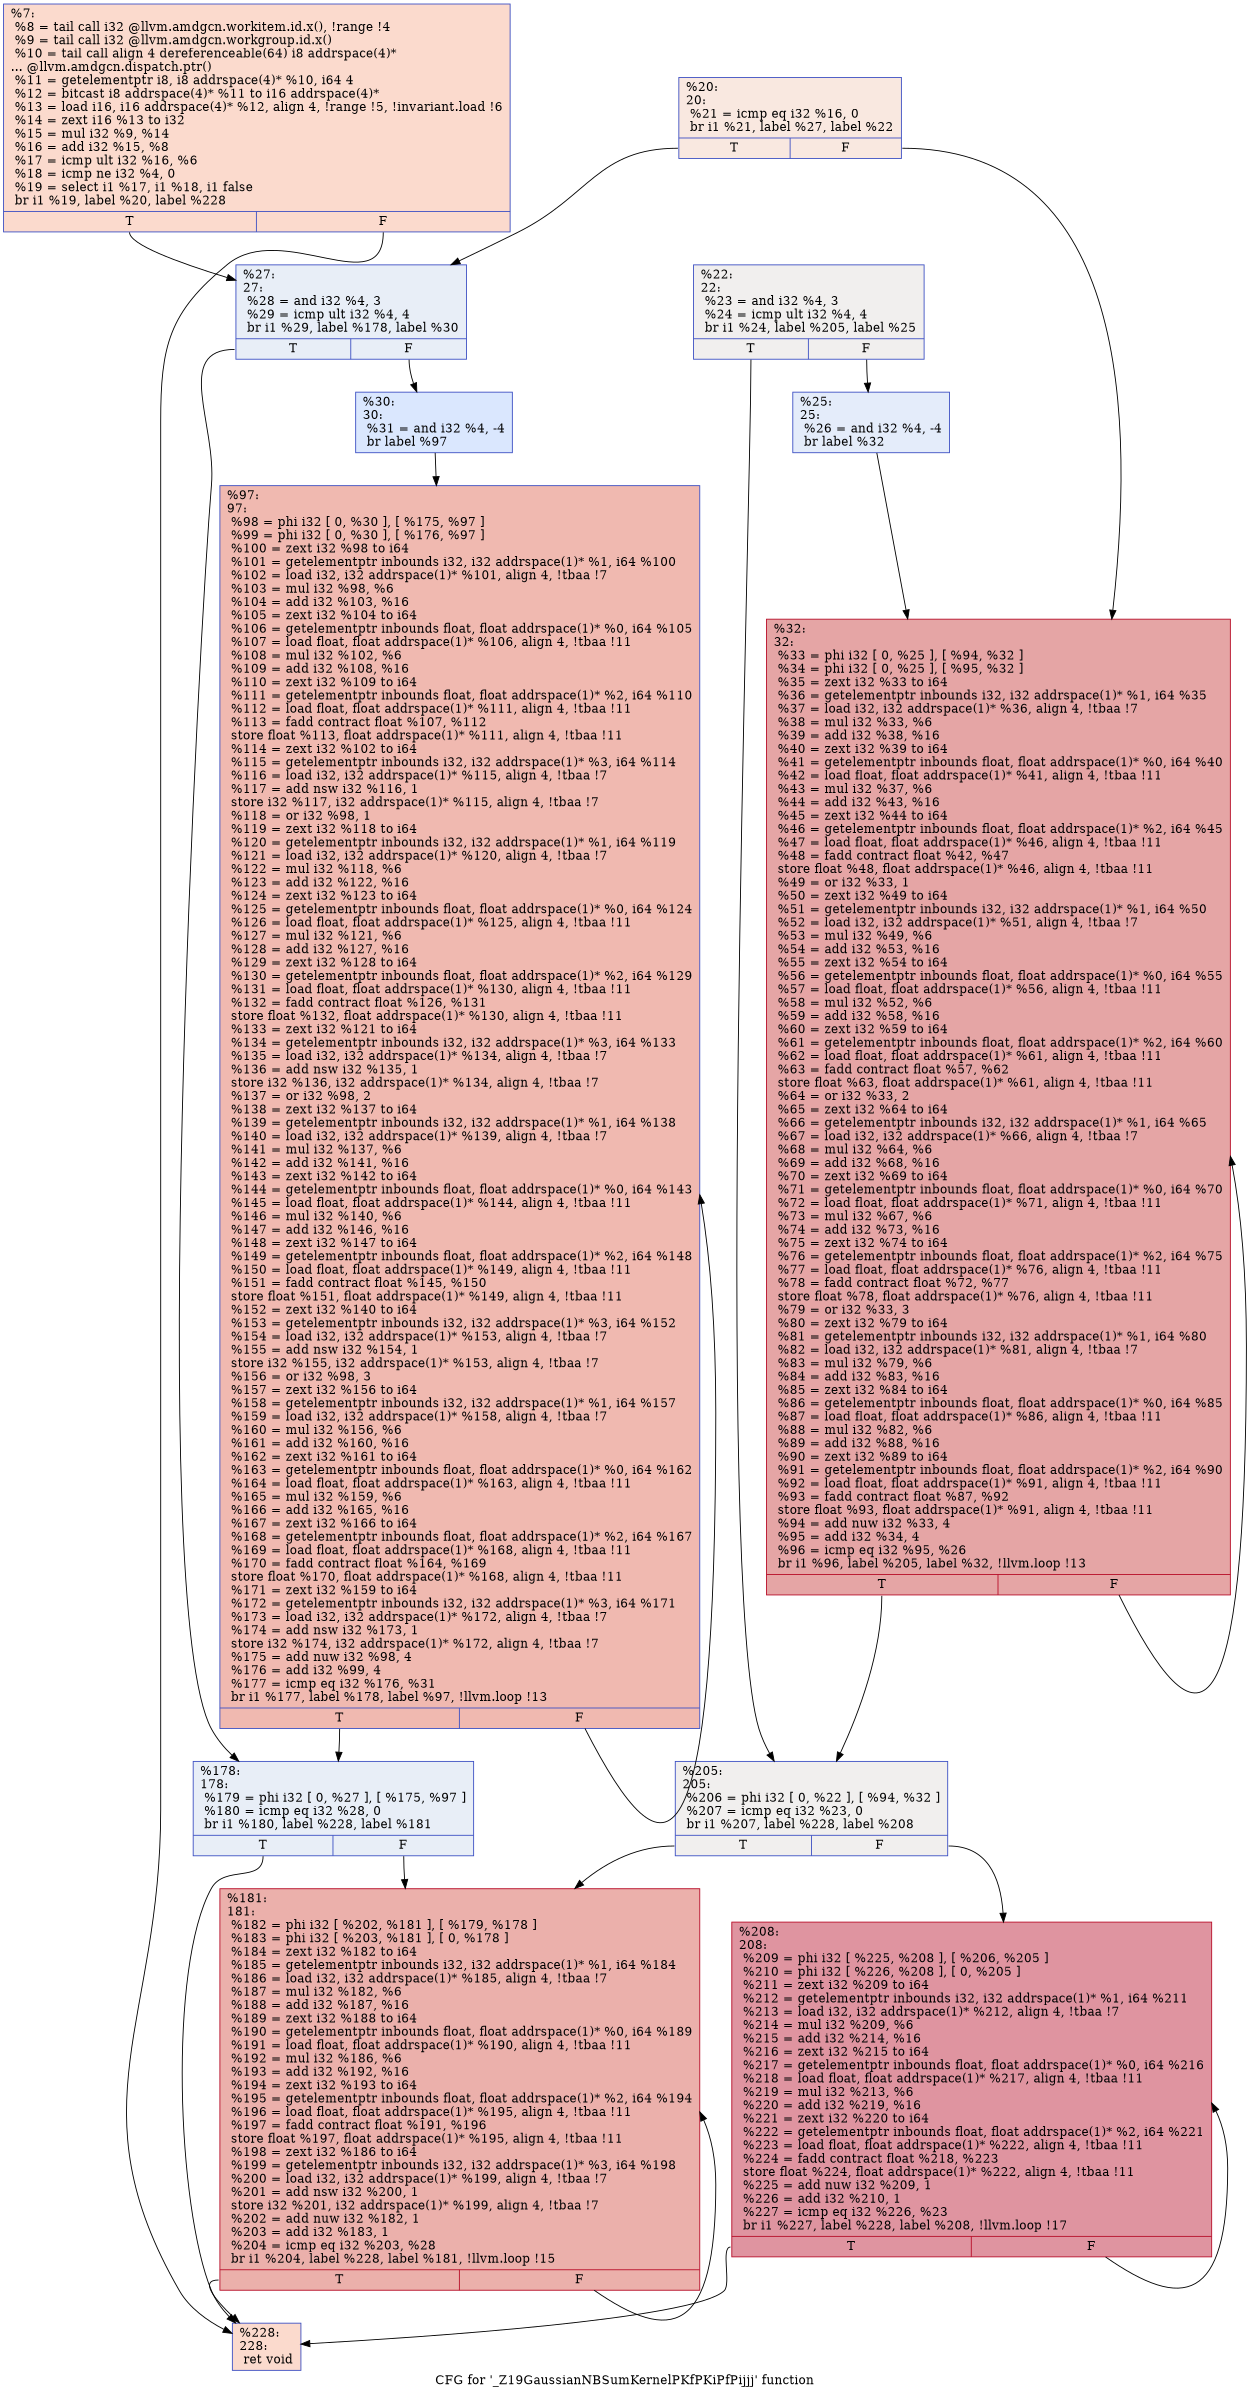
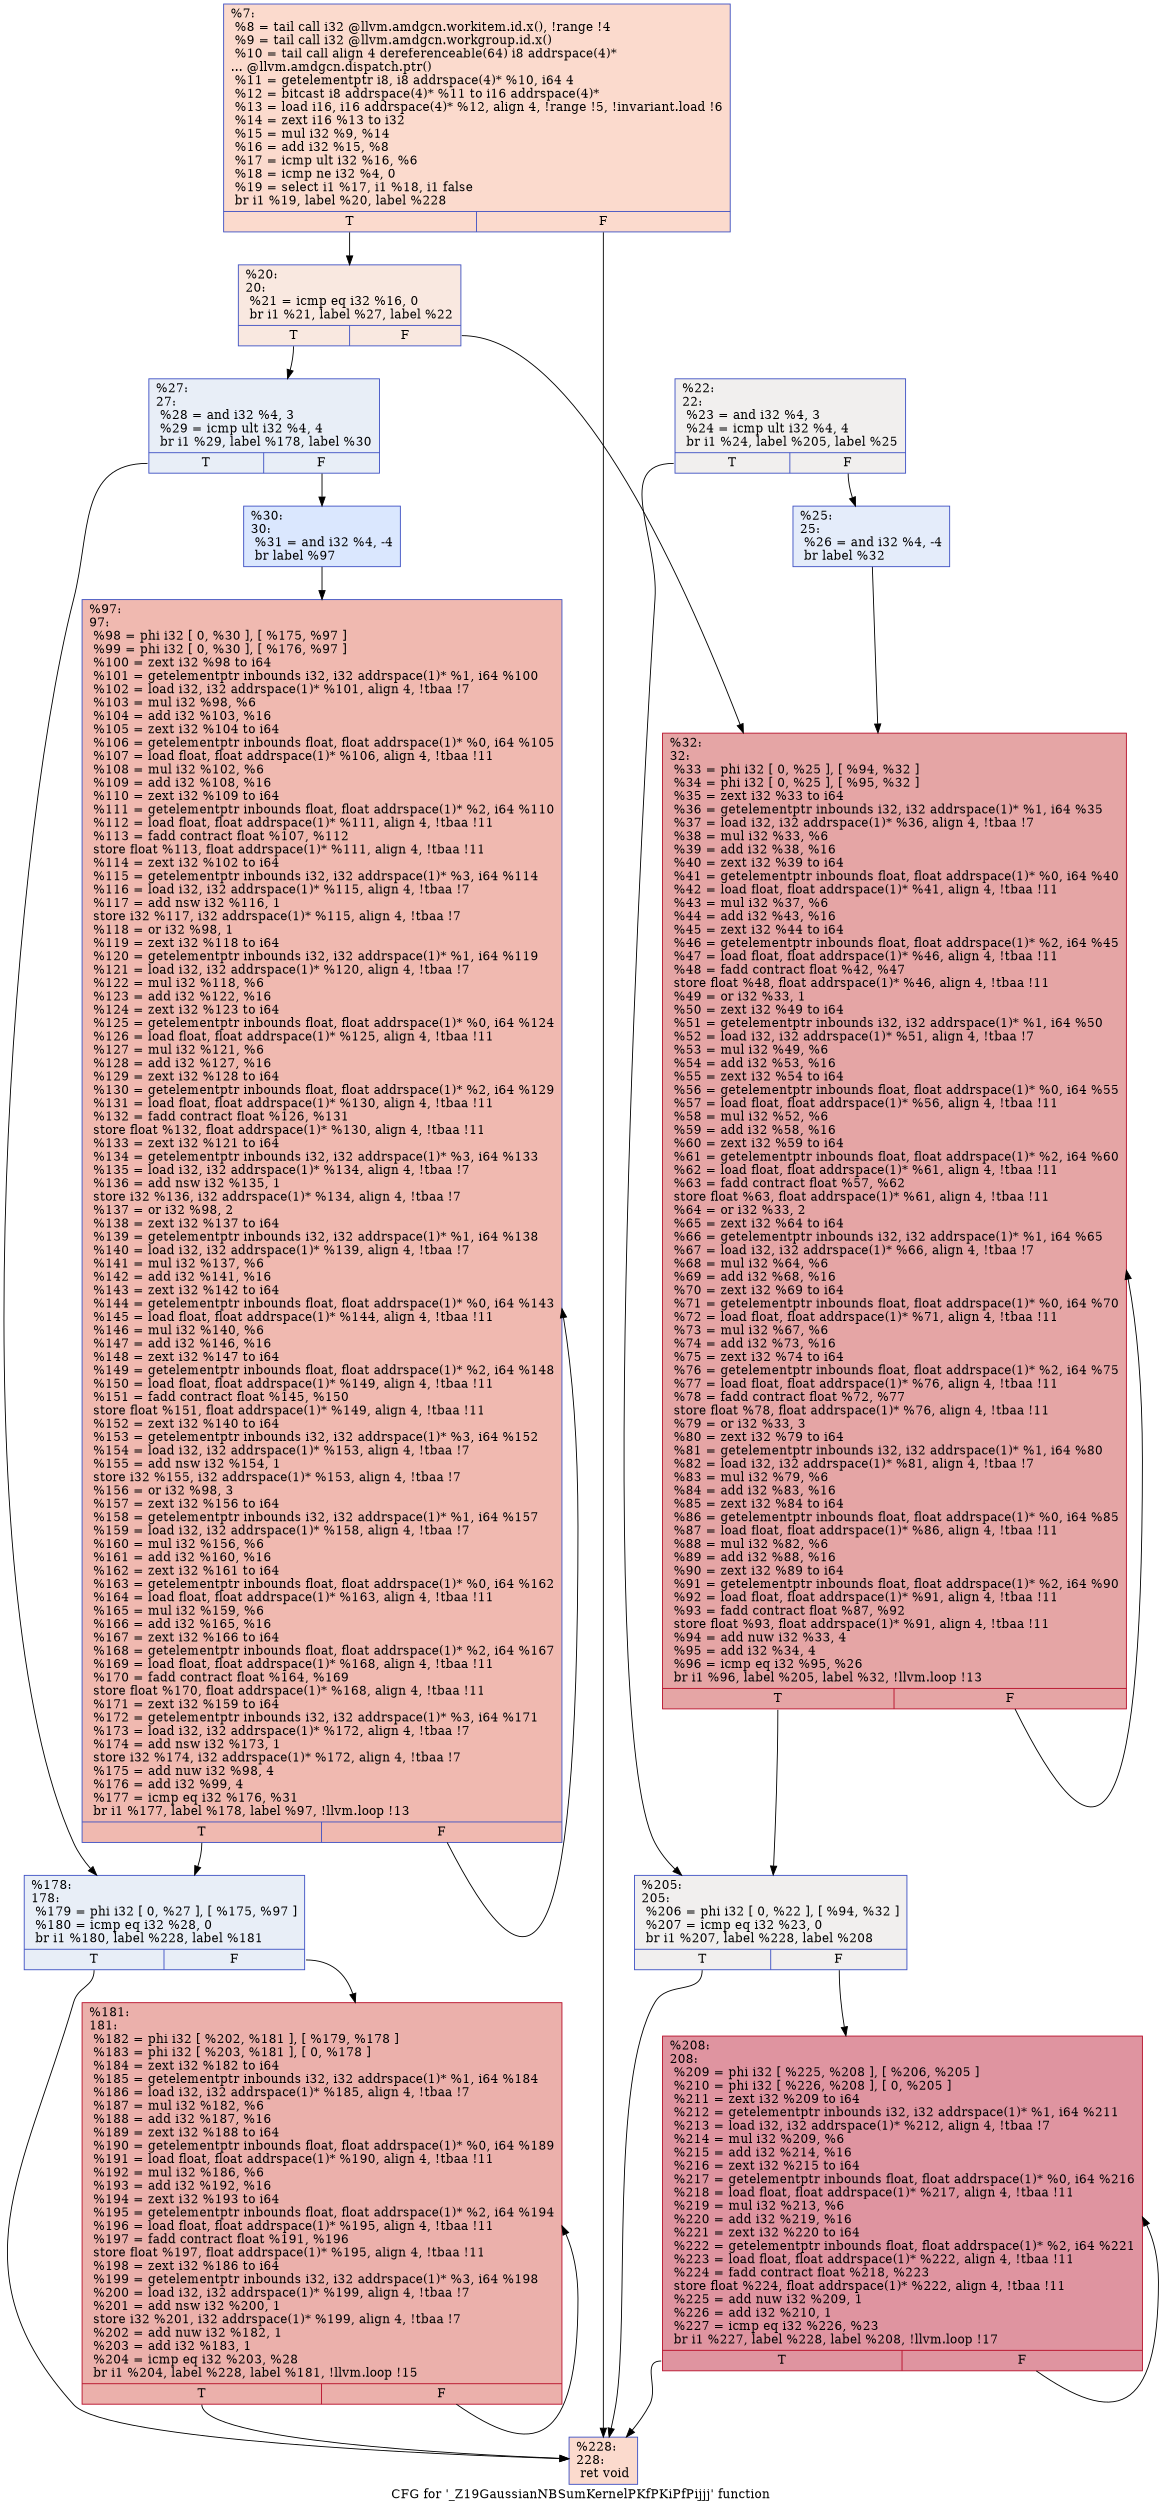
edge "%7:" -> "%27:": now "%7:" -> "%20:"
edge "%205:" -> "%181:": now "%205:" -> "%228:"
